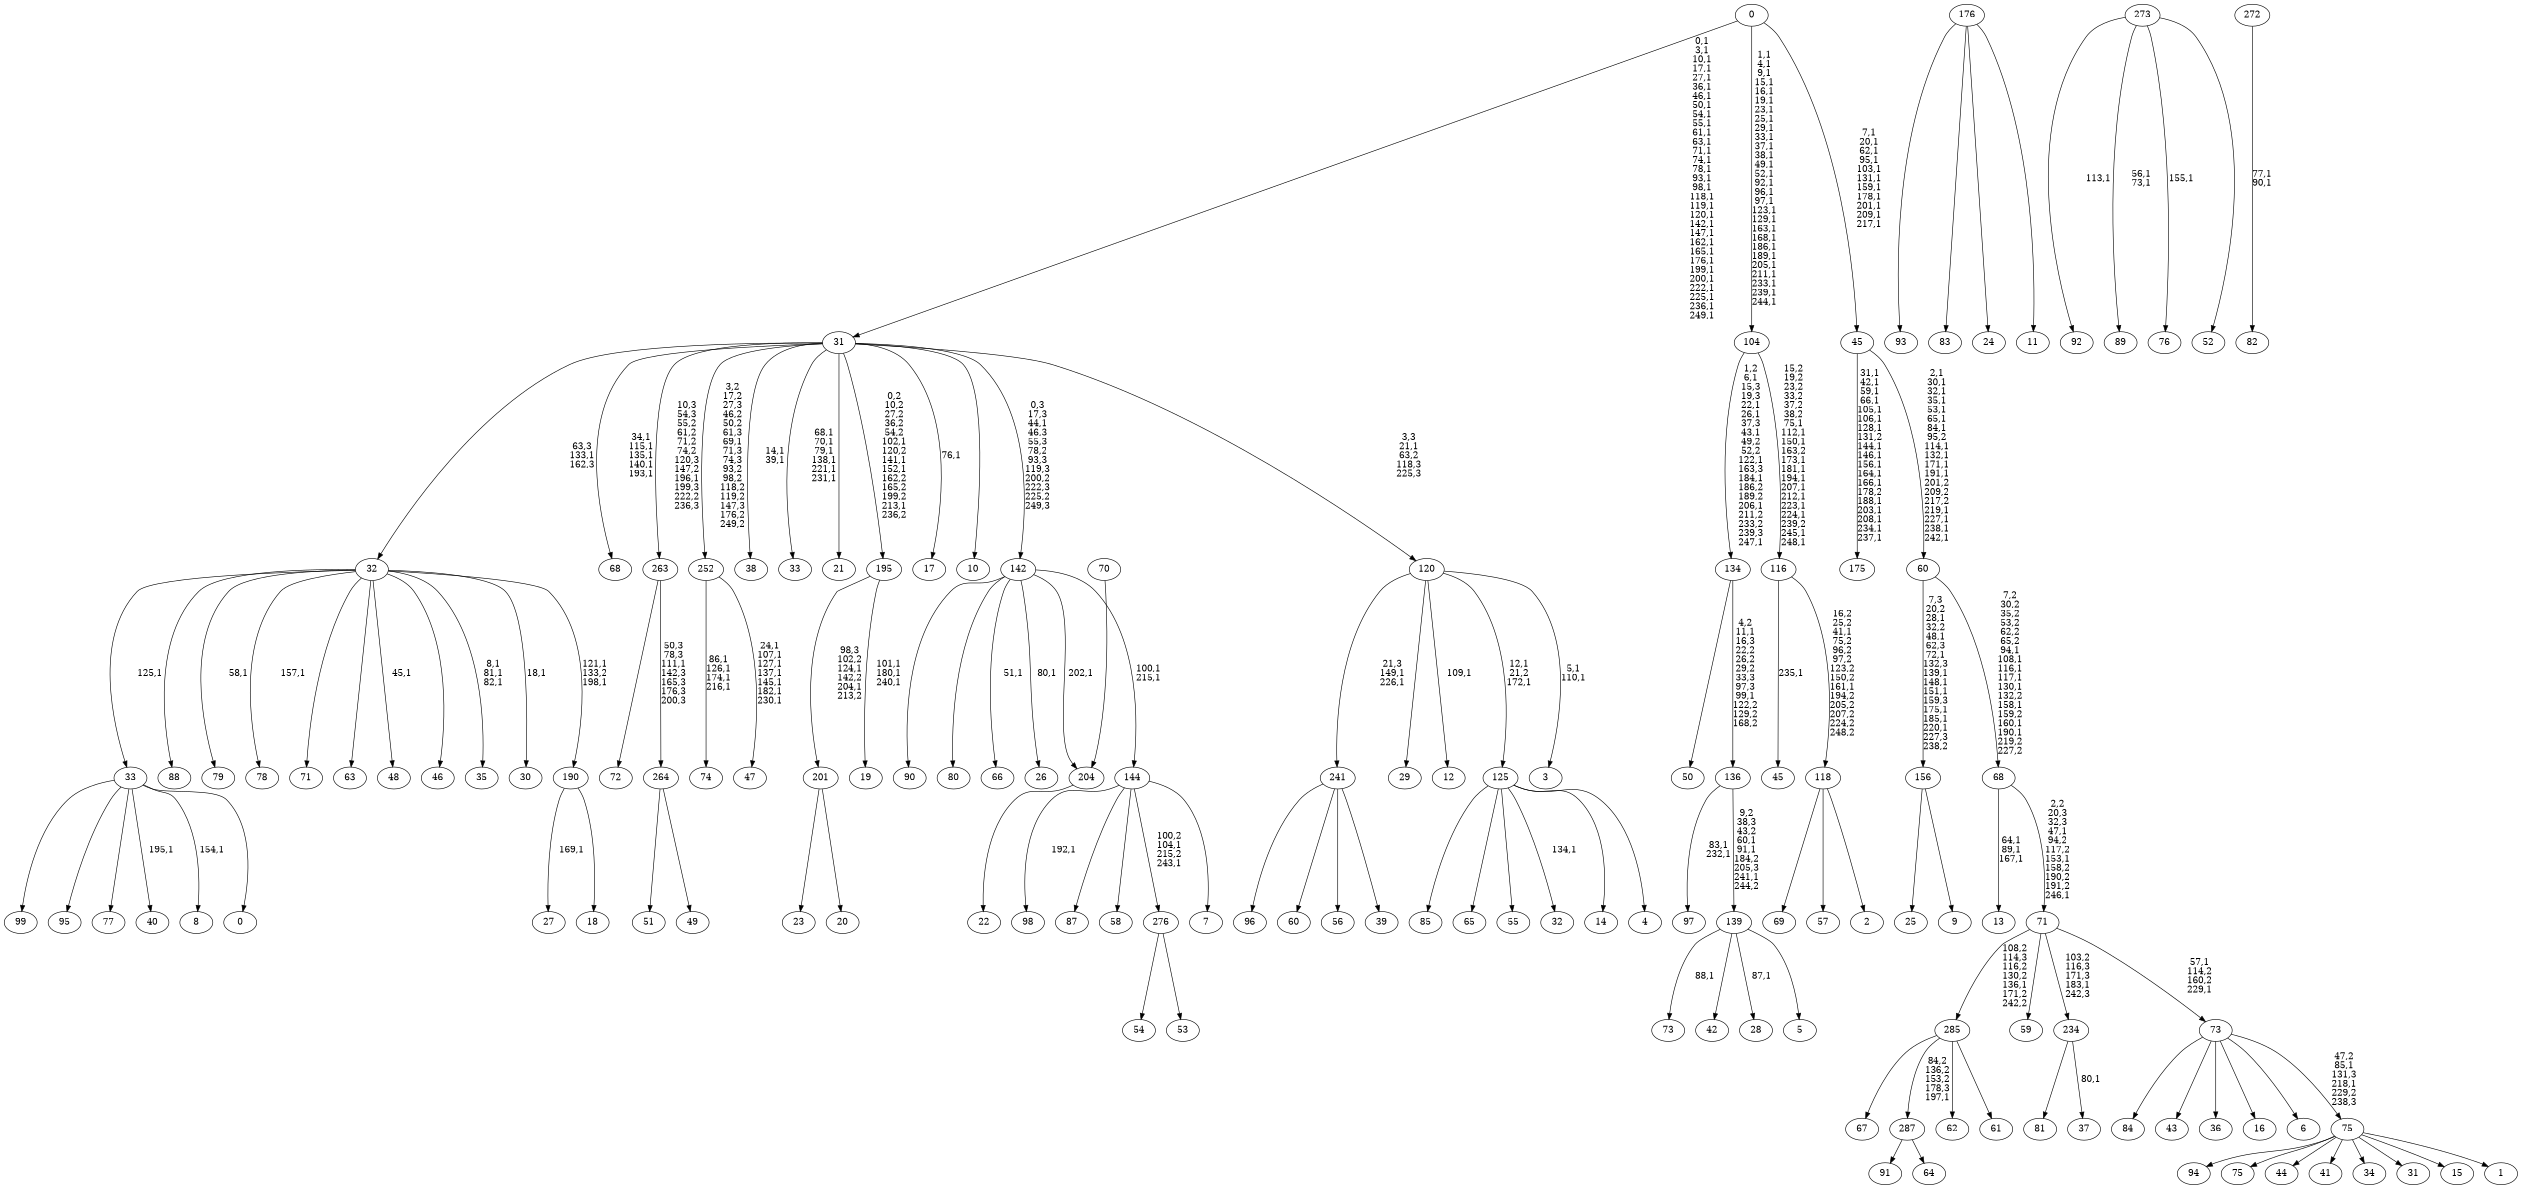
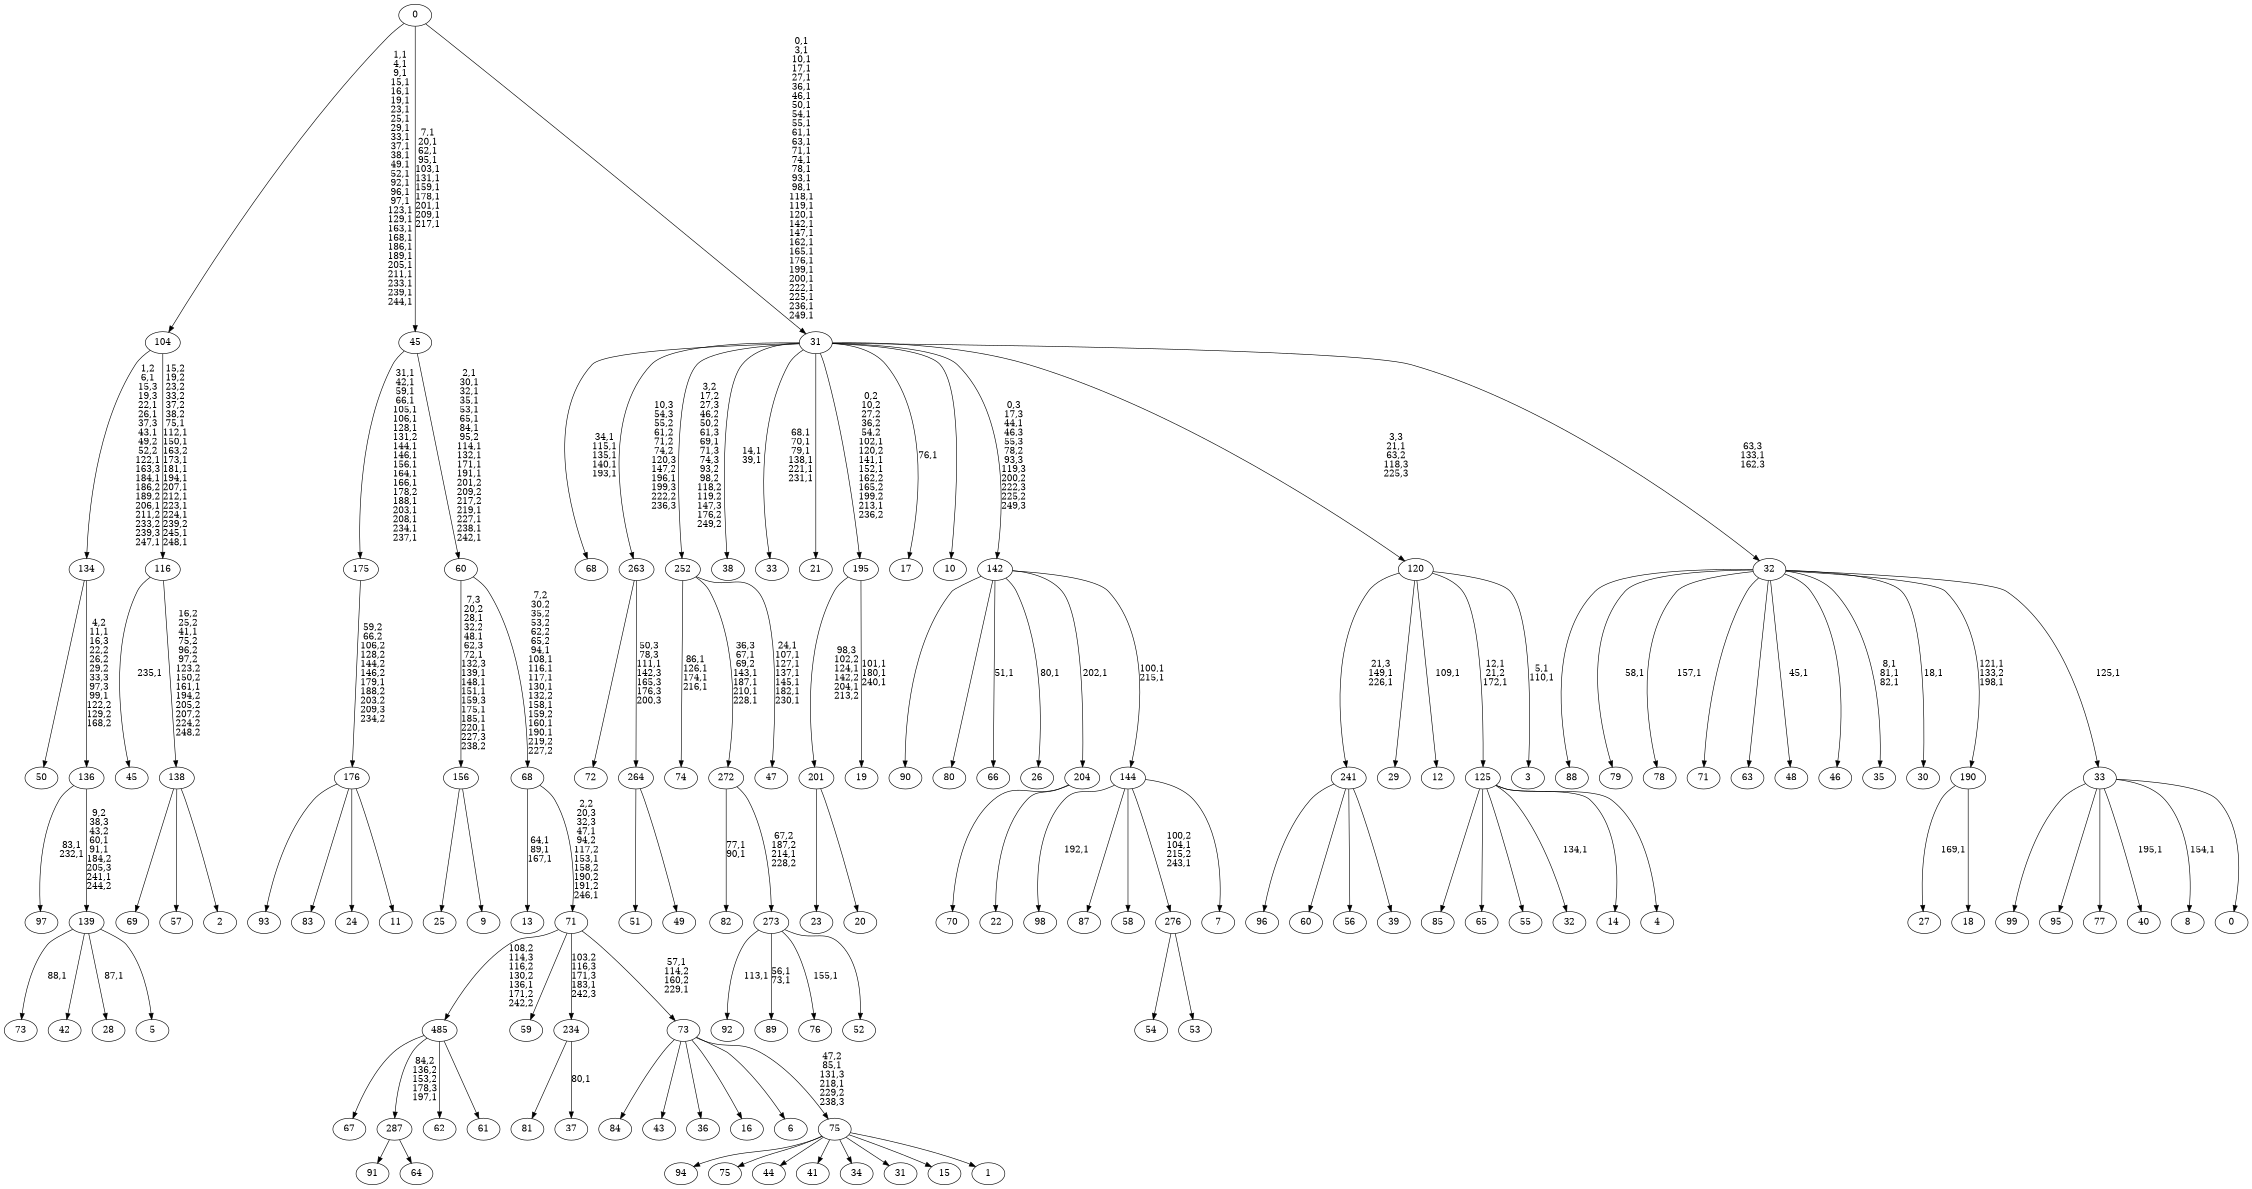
edge "252" -> "272": added, label "36,3 67,1 69,2 143,1 187,1 210,1 228,1"
edge "175" -> "176": added, label "59,2 66,2 106,2 128,2 144,2 146,2 179,1 188,2 203,2 209,3 234,2"
edge "70" -> "204": reversed
node "118": label "118" -> "138"
edge "272" -> "273": added, label "67,2 187,2 214,1 228,2"
node "285": label "285" -> "485"
